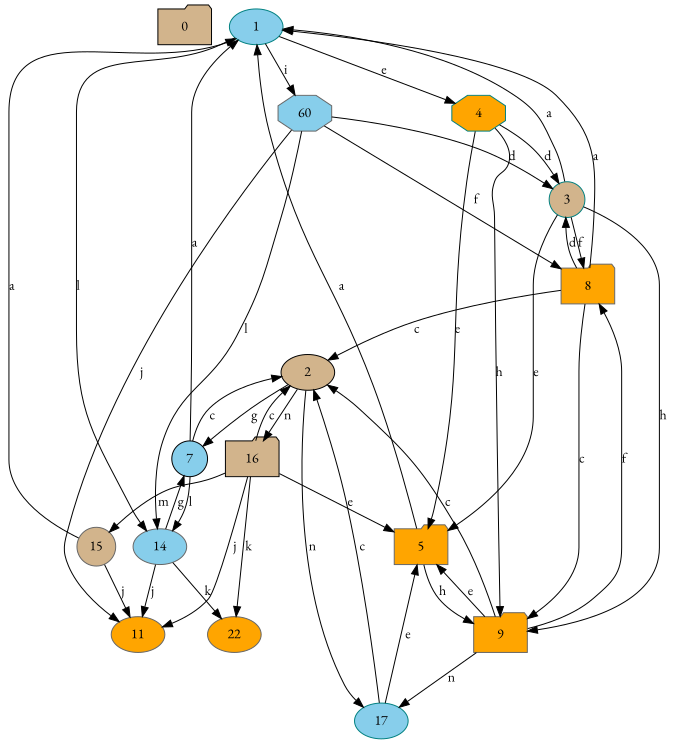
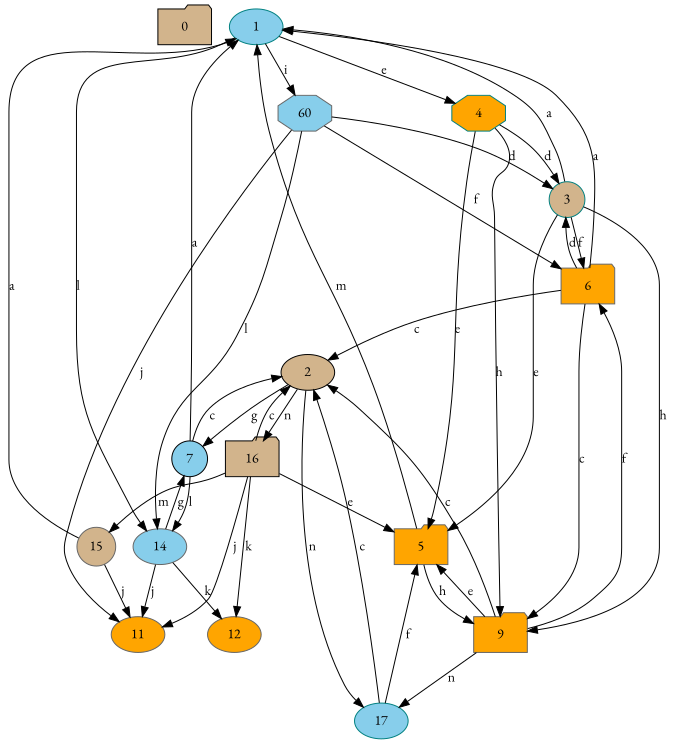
edge "5" -> "1": label "a" -> "m"
node "8": label "8" -> "6"
node "22": label "22" -> "12"
edge "17" -> "5": label "e" -> "f"
